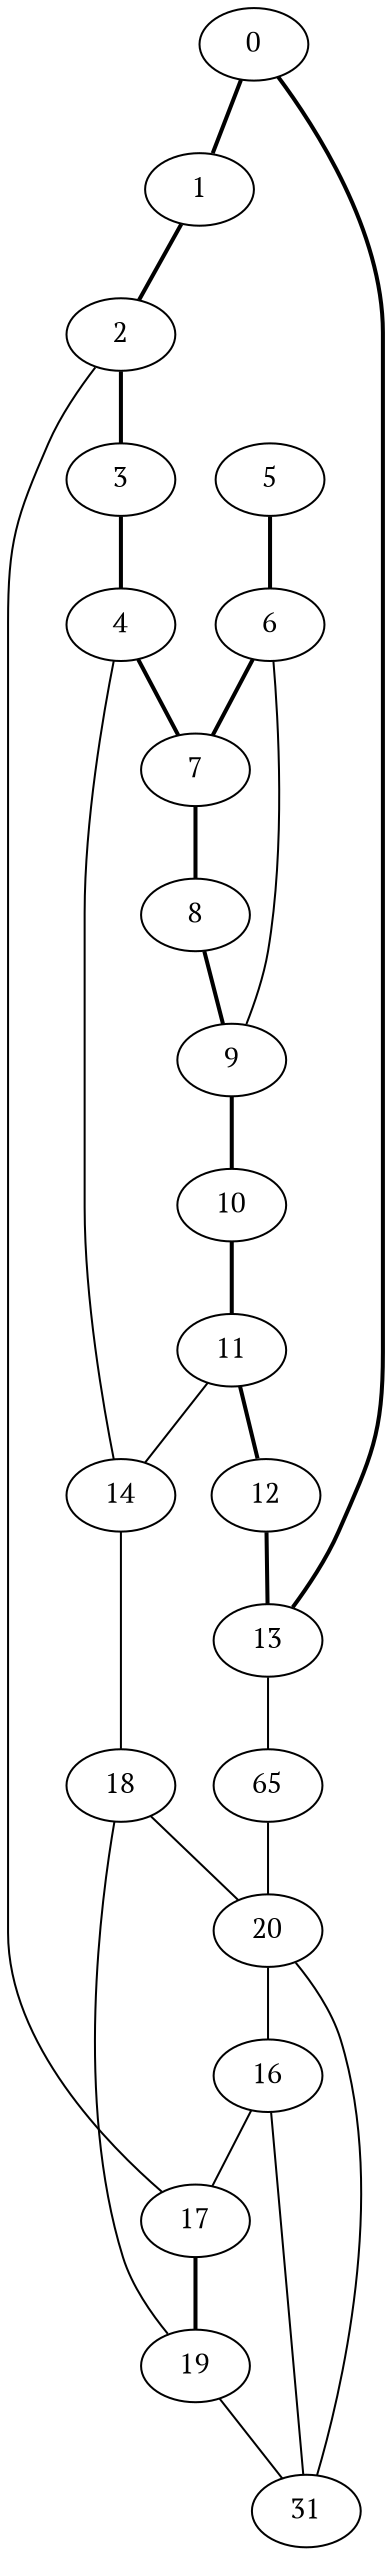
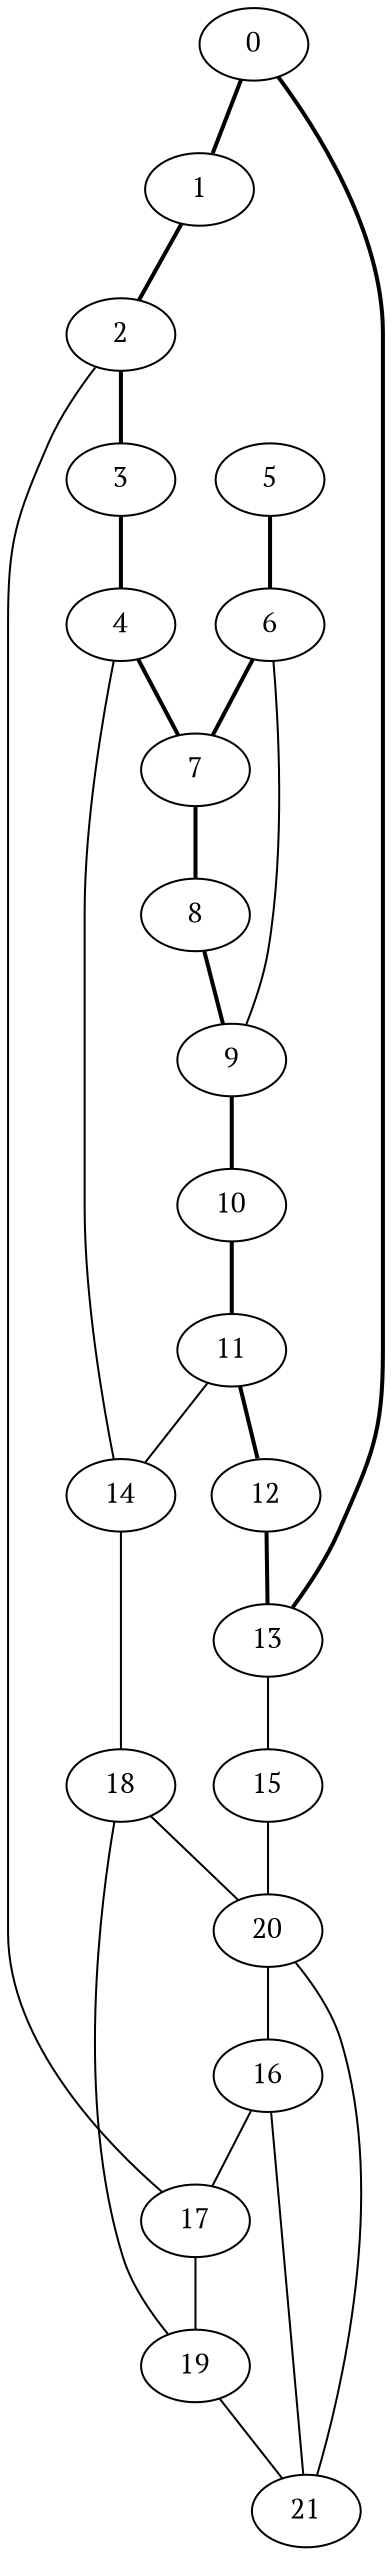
node "65": label "65" -> "15"
edge "17" -- "19": style bold -> solid
node "31": label "31" -> "21"
